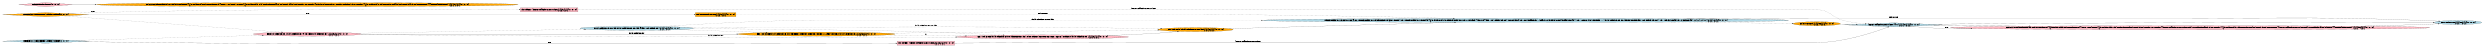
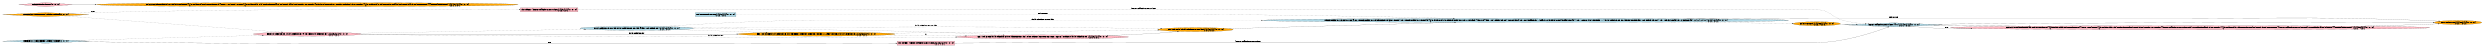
edge "createTaskRunnerForTestTaskAddedOrUpdated['1', '0', '0']" -> "TaskStorage taskStorage@@@2@@@['1', '1', '0']": removed, label "true"
node "TaskStorage taskStorage@@@2@@@['1', '1', '0']": fillcolor orange -> lightblue
node "return taskRunner@@@28@@@['1', '1', '0']": fillcolor lightblue -> orange
